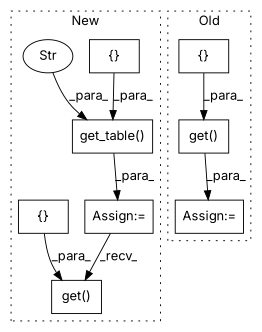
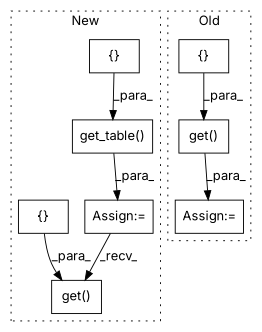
node "Str": removed
